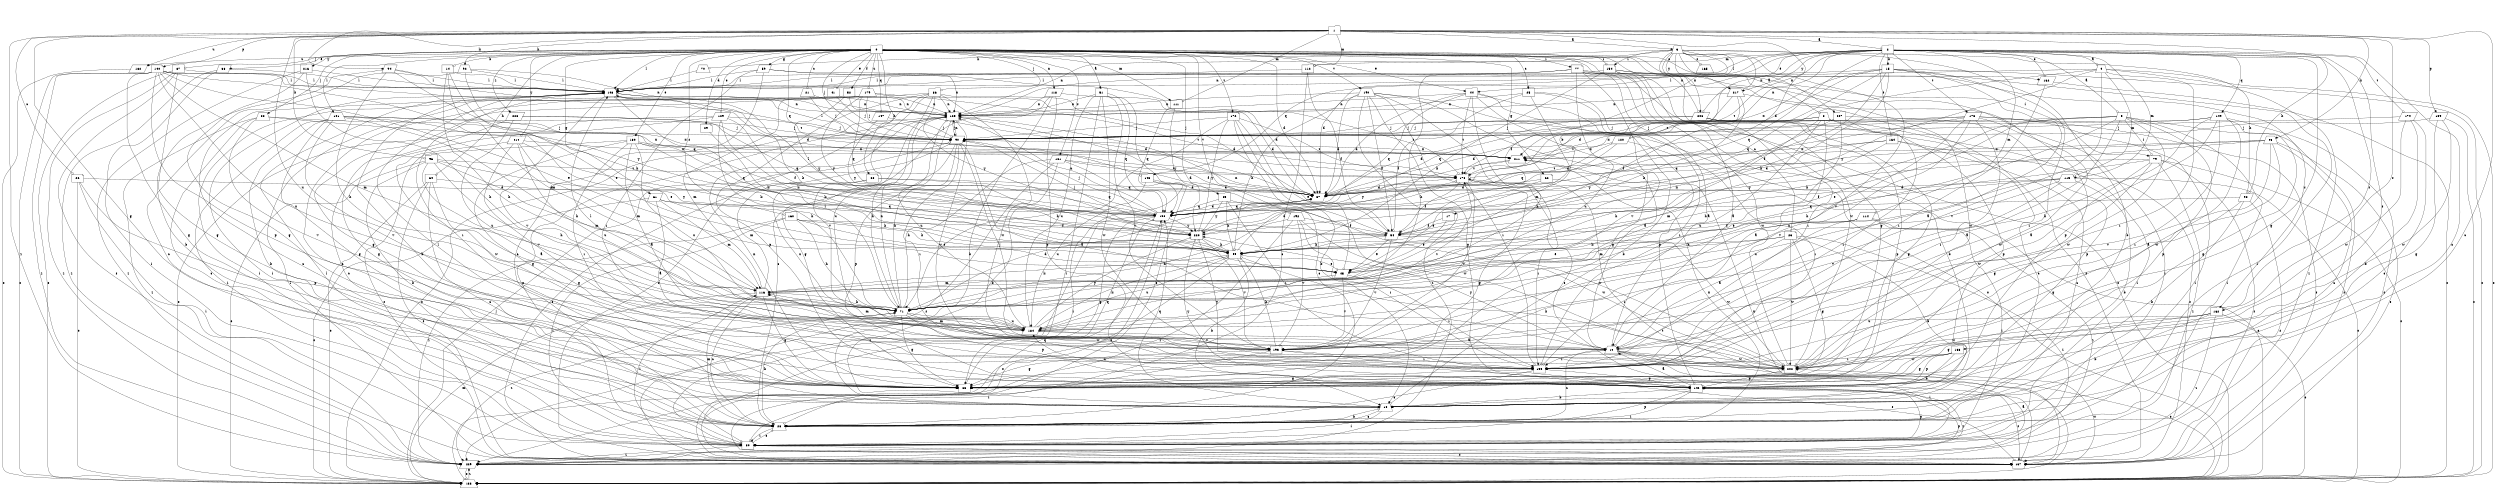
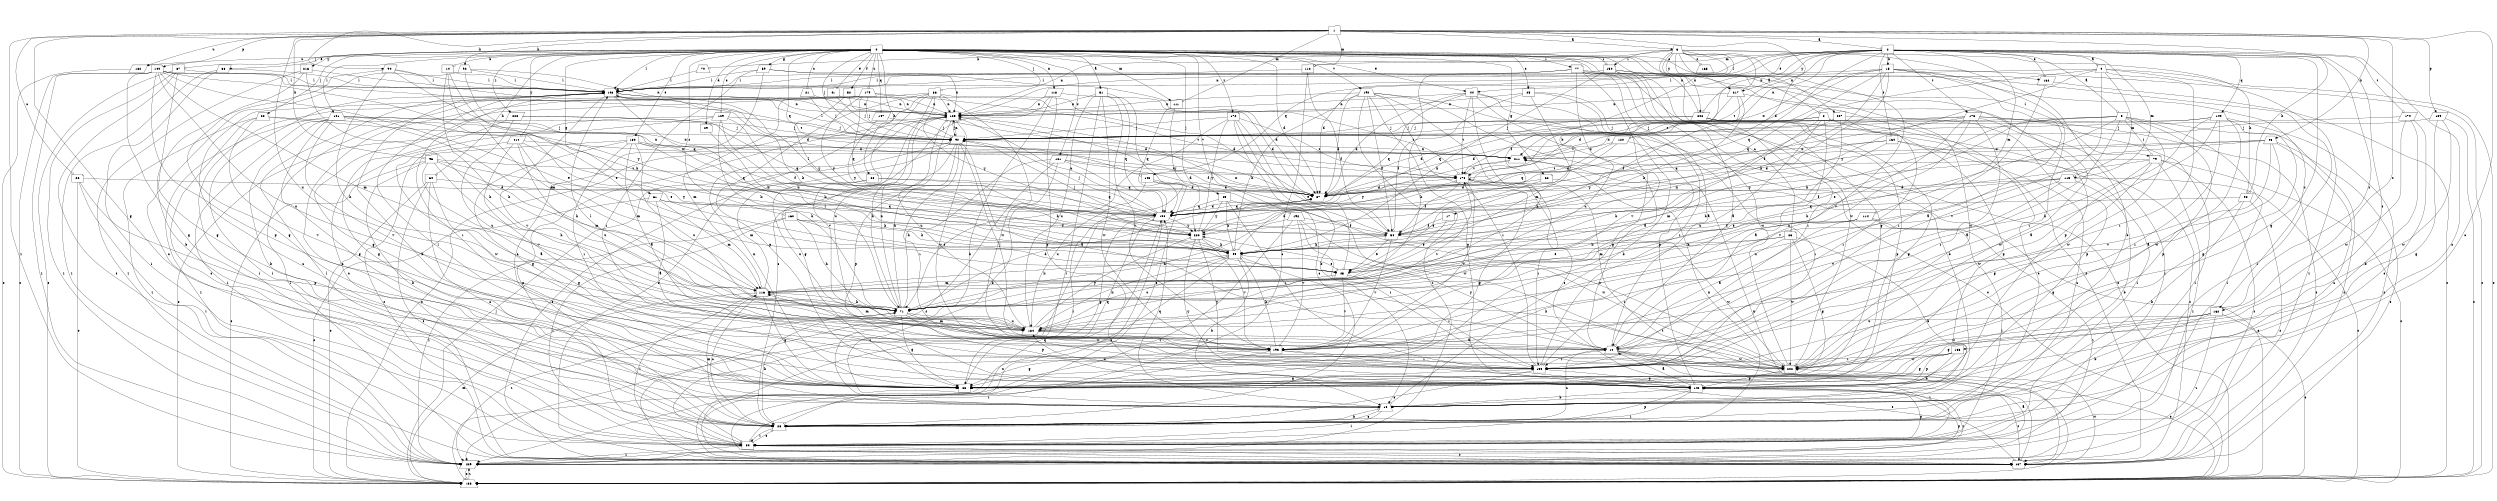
edge "23" -> "229": now "101" -> "229"
